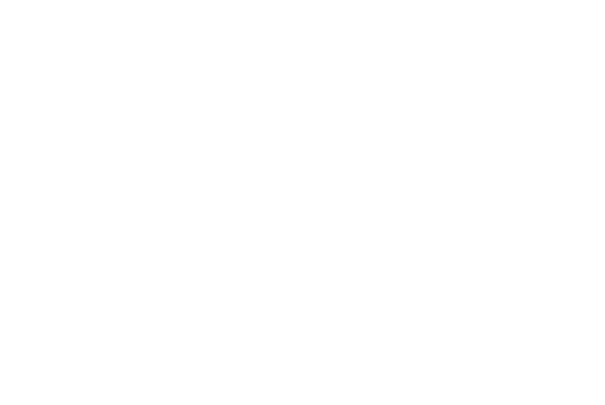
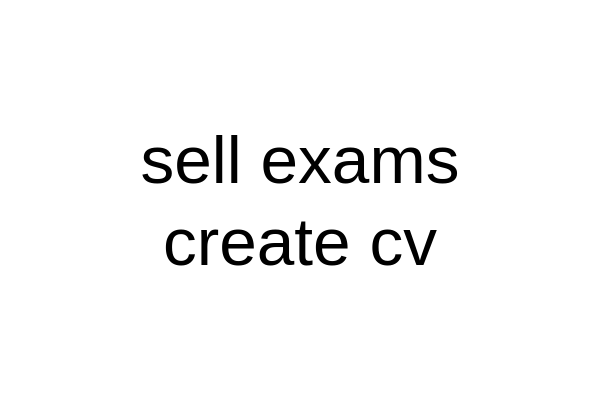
node "sell examscreate cv": added
